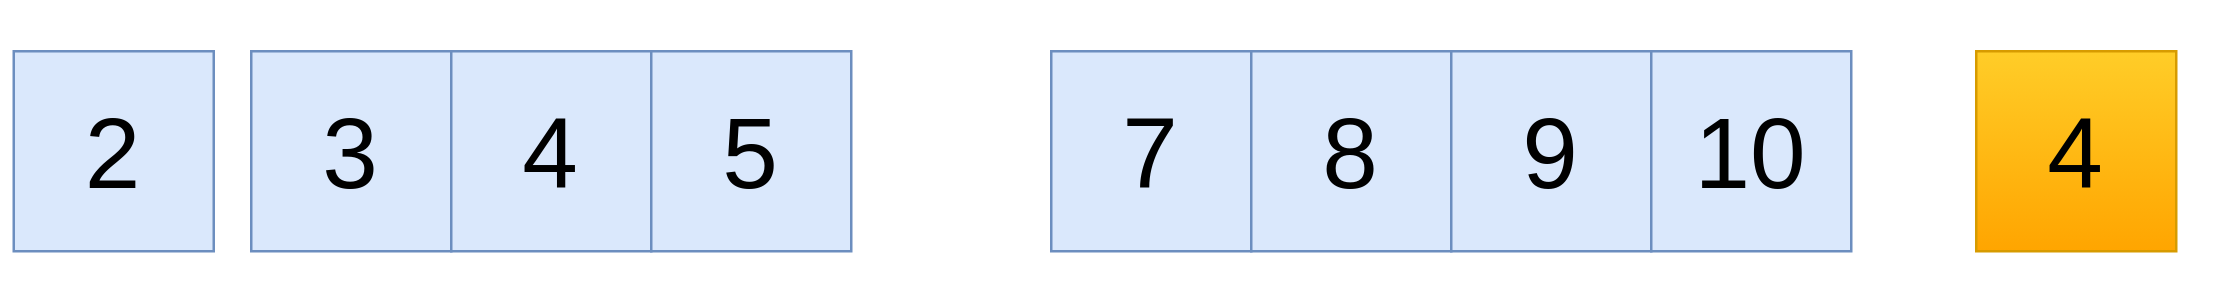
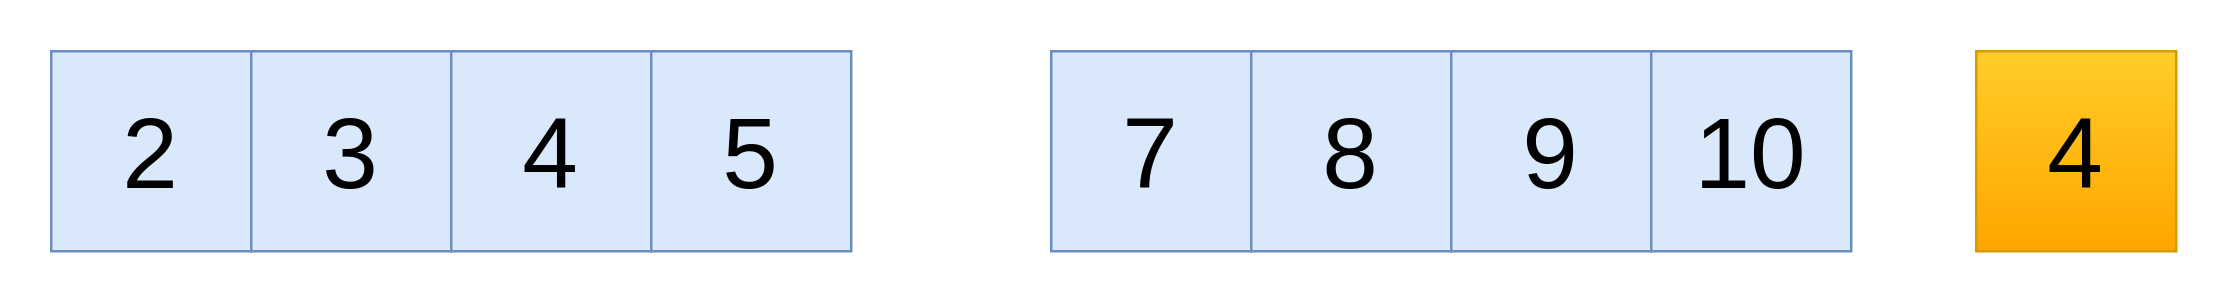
node "2": moved (114, 151) -> (151, 151)
